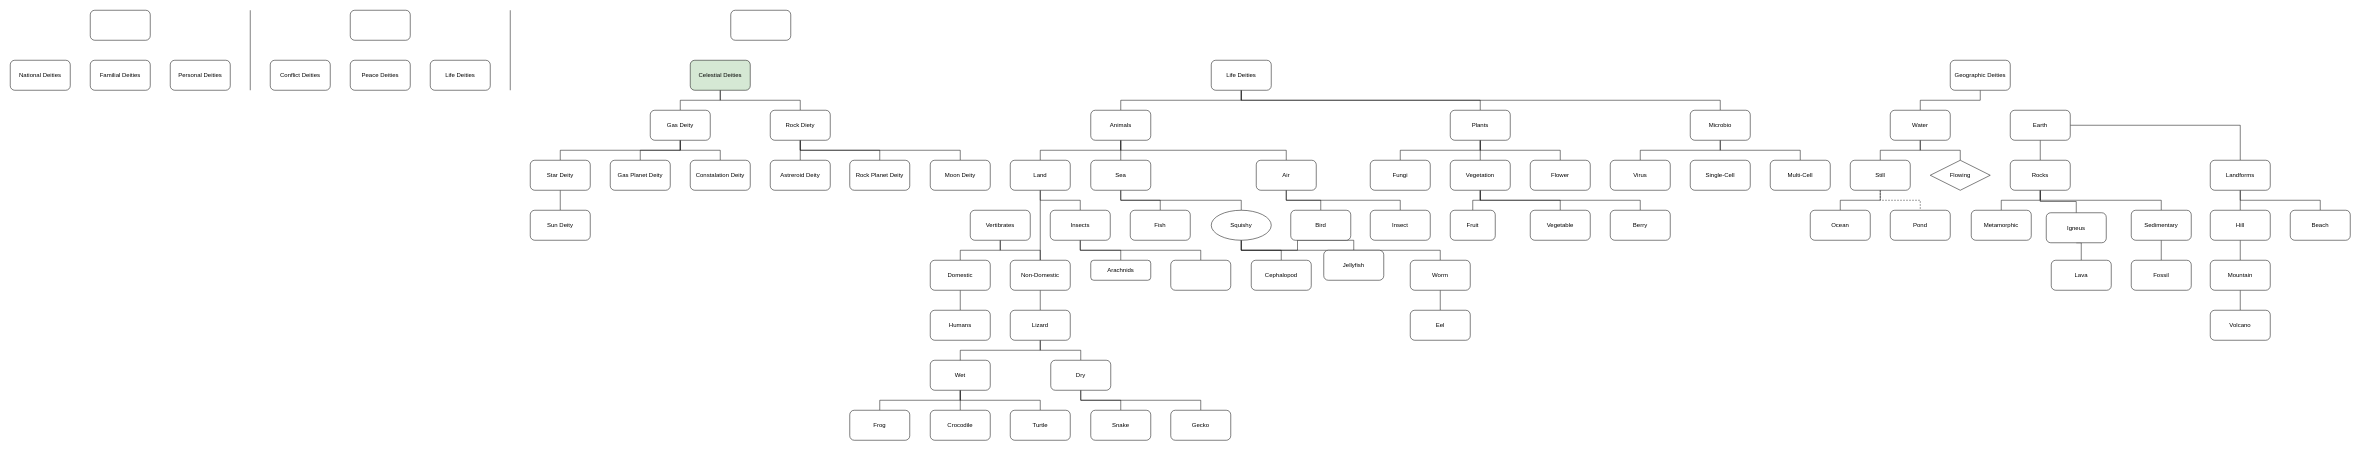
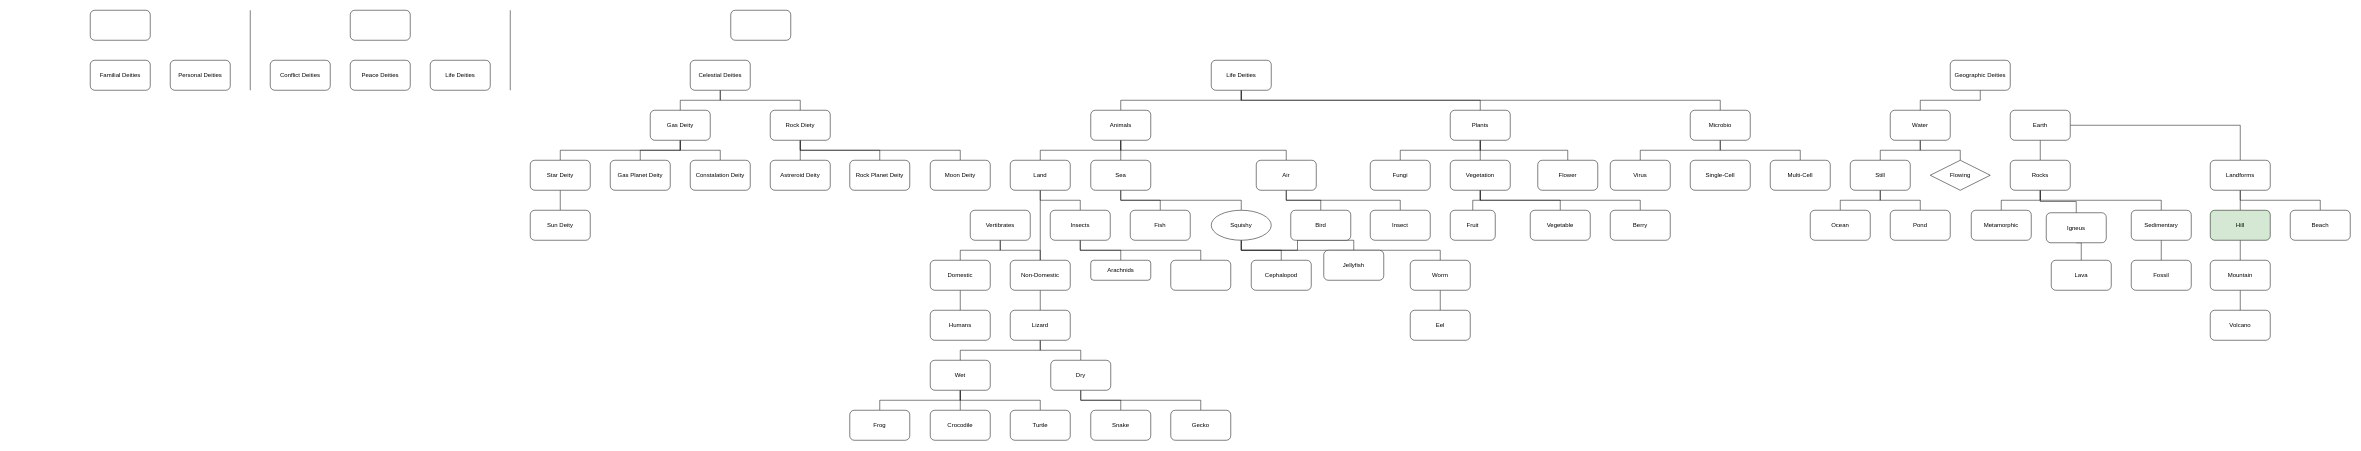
node "National Deities": removed
node "Celestial Deities": fillcolor #d5e8d4 -> #ffffff
node "Flower": moved (1560, 175) -> (1568, 175)
edge "Still" -- "Pond": style dashed -> solid
node "Hill": fillcolor #ffffff -> #d5e8d4
